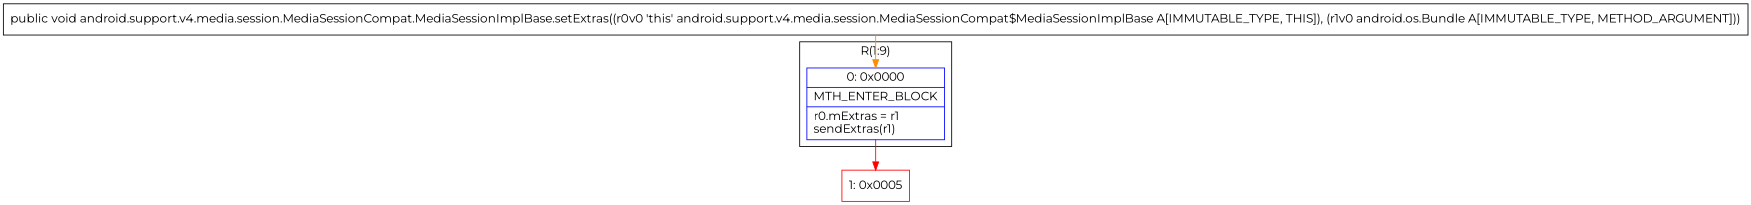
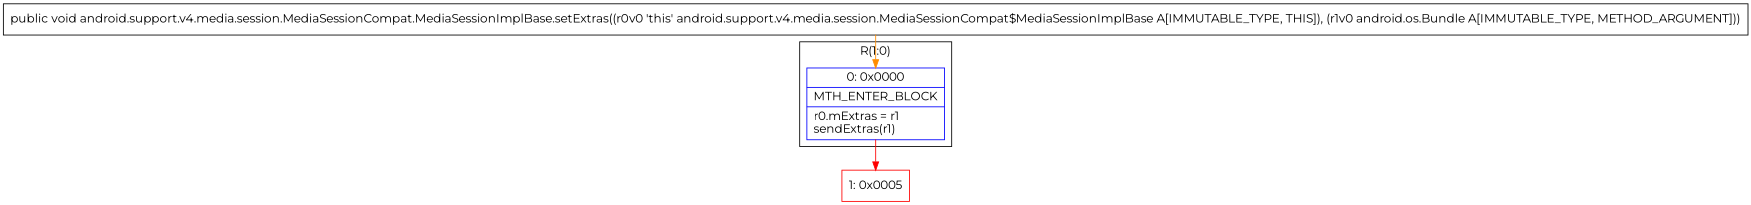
cluster "R(1:9)": label "R(1:9)" -> "R(1:0)"
